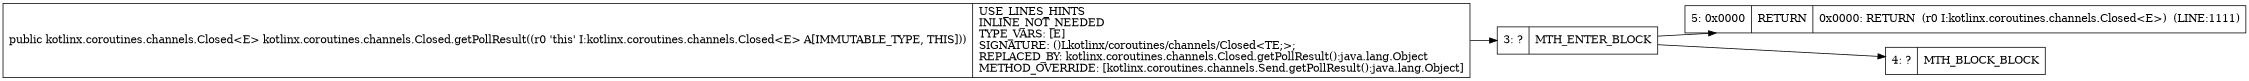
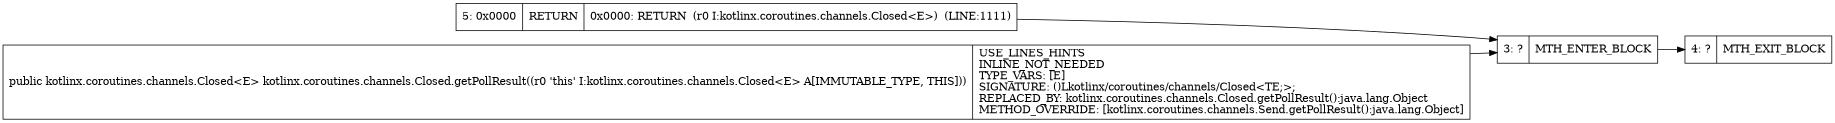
edge "3: ?" -> "5: 0x0000": reversed
node "4: ?": text "MTH_BLOCK_BLOCK" -> "MTH_EXIT_BLOCK"
